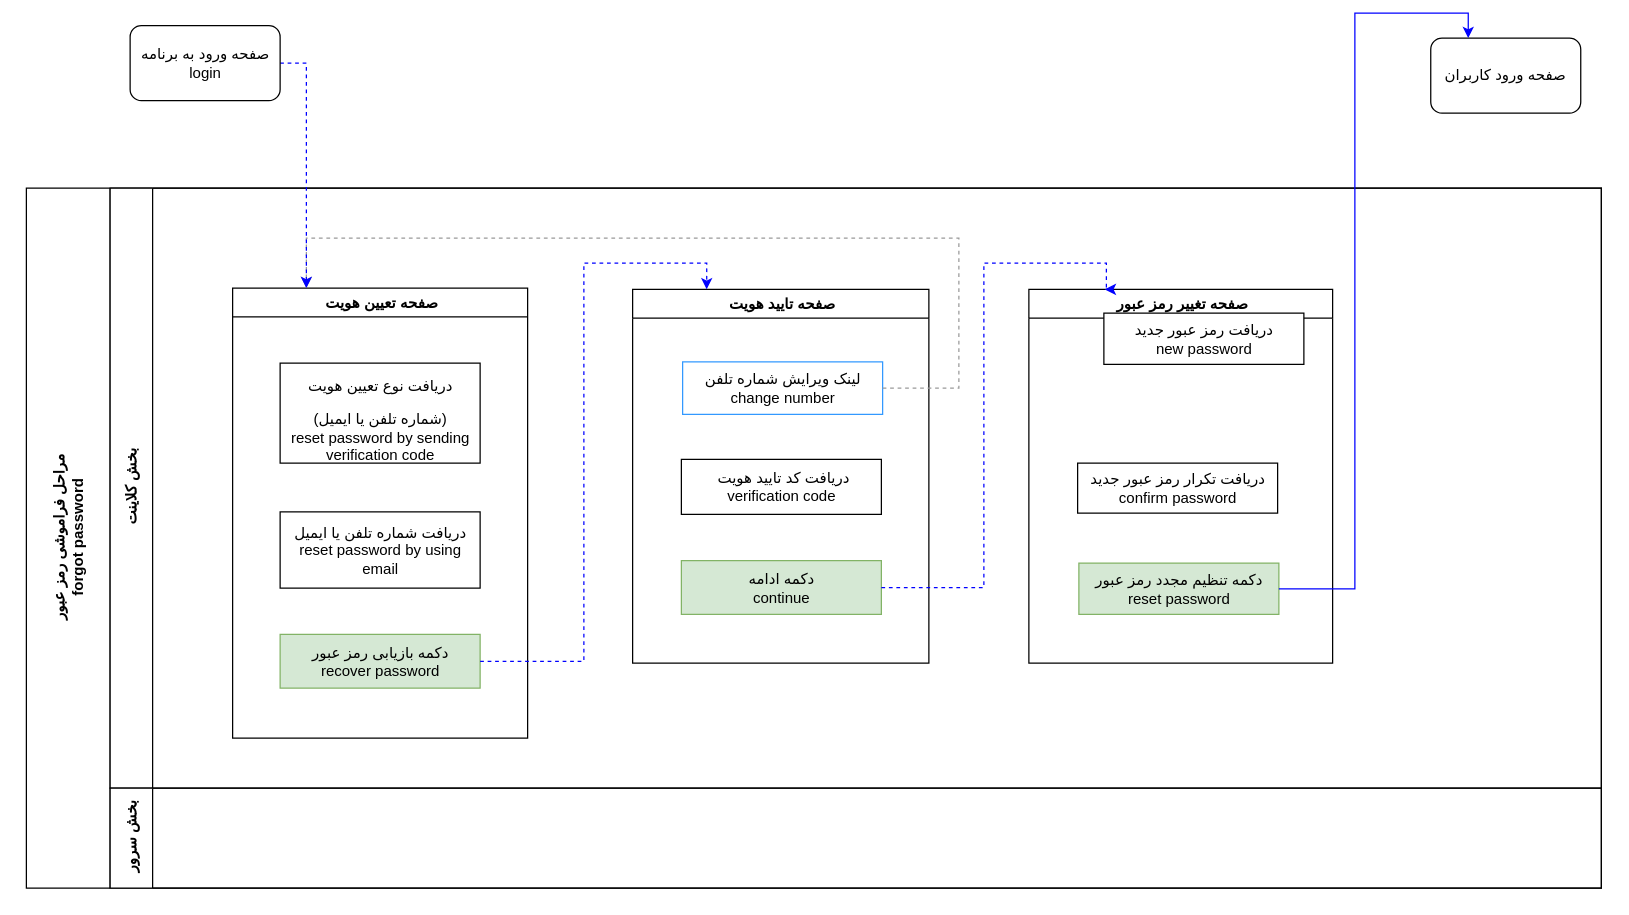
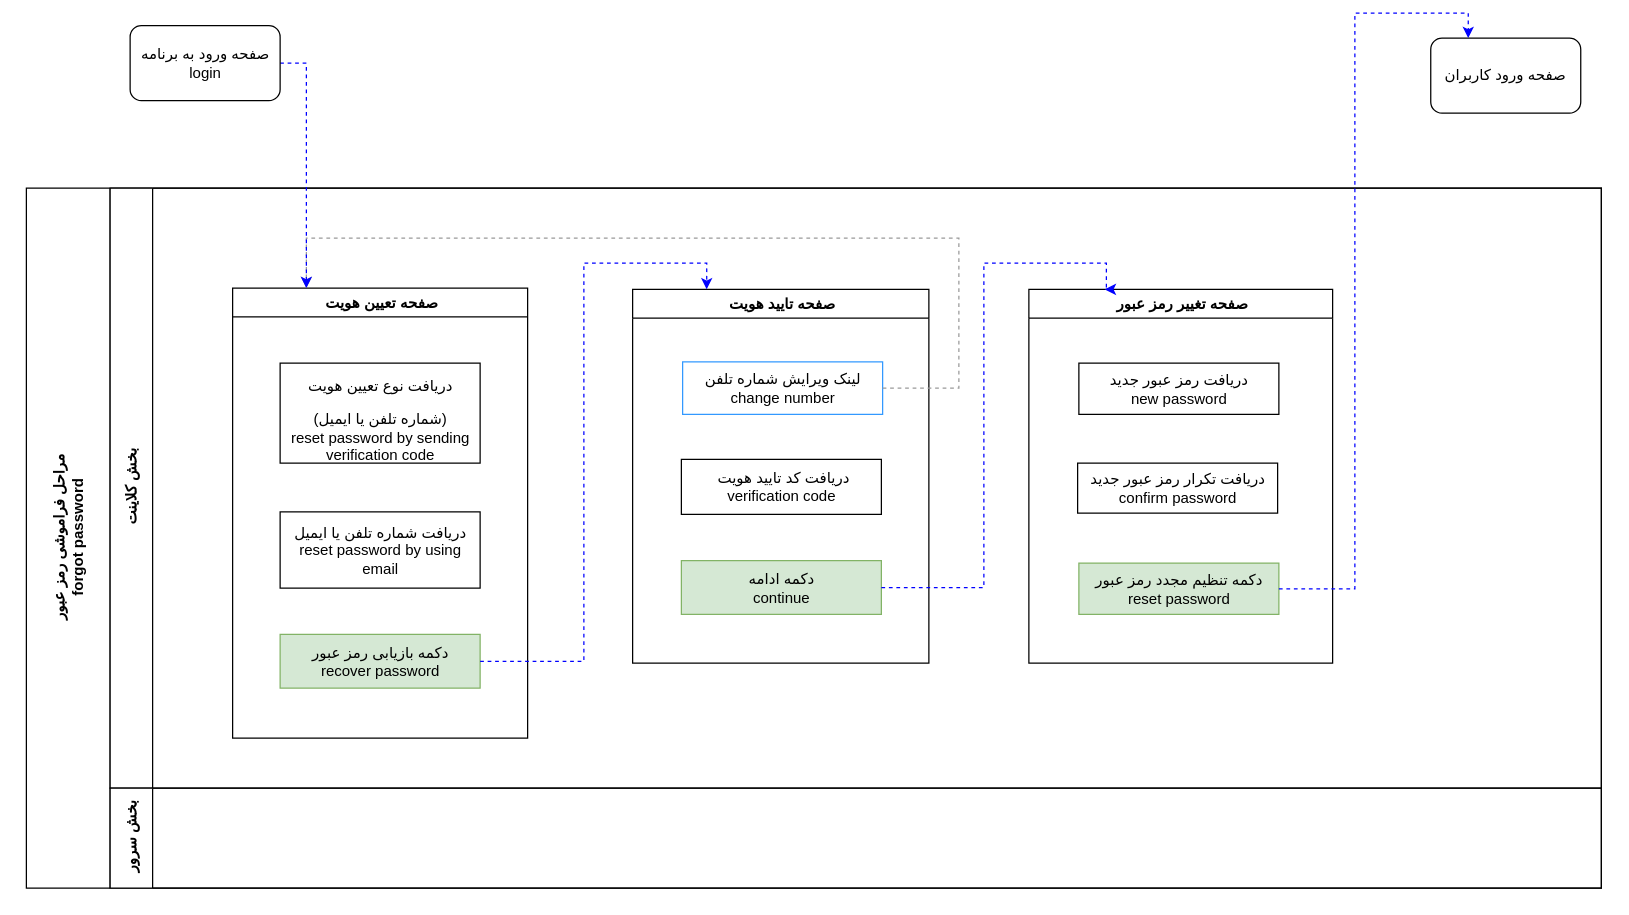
edge "دکمه تنظیم مجدد رمز عبور reset password" -> "صفحه ورود کاربران": style solid -> dashed
node "دریافت رمز عبور جدید new password": moved (1204, 339) -> (1179, 389)
